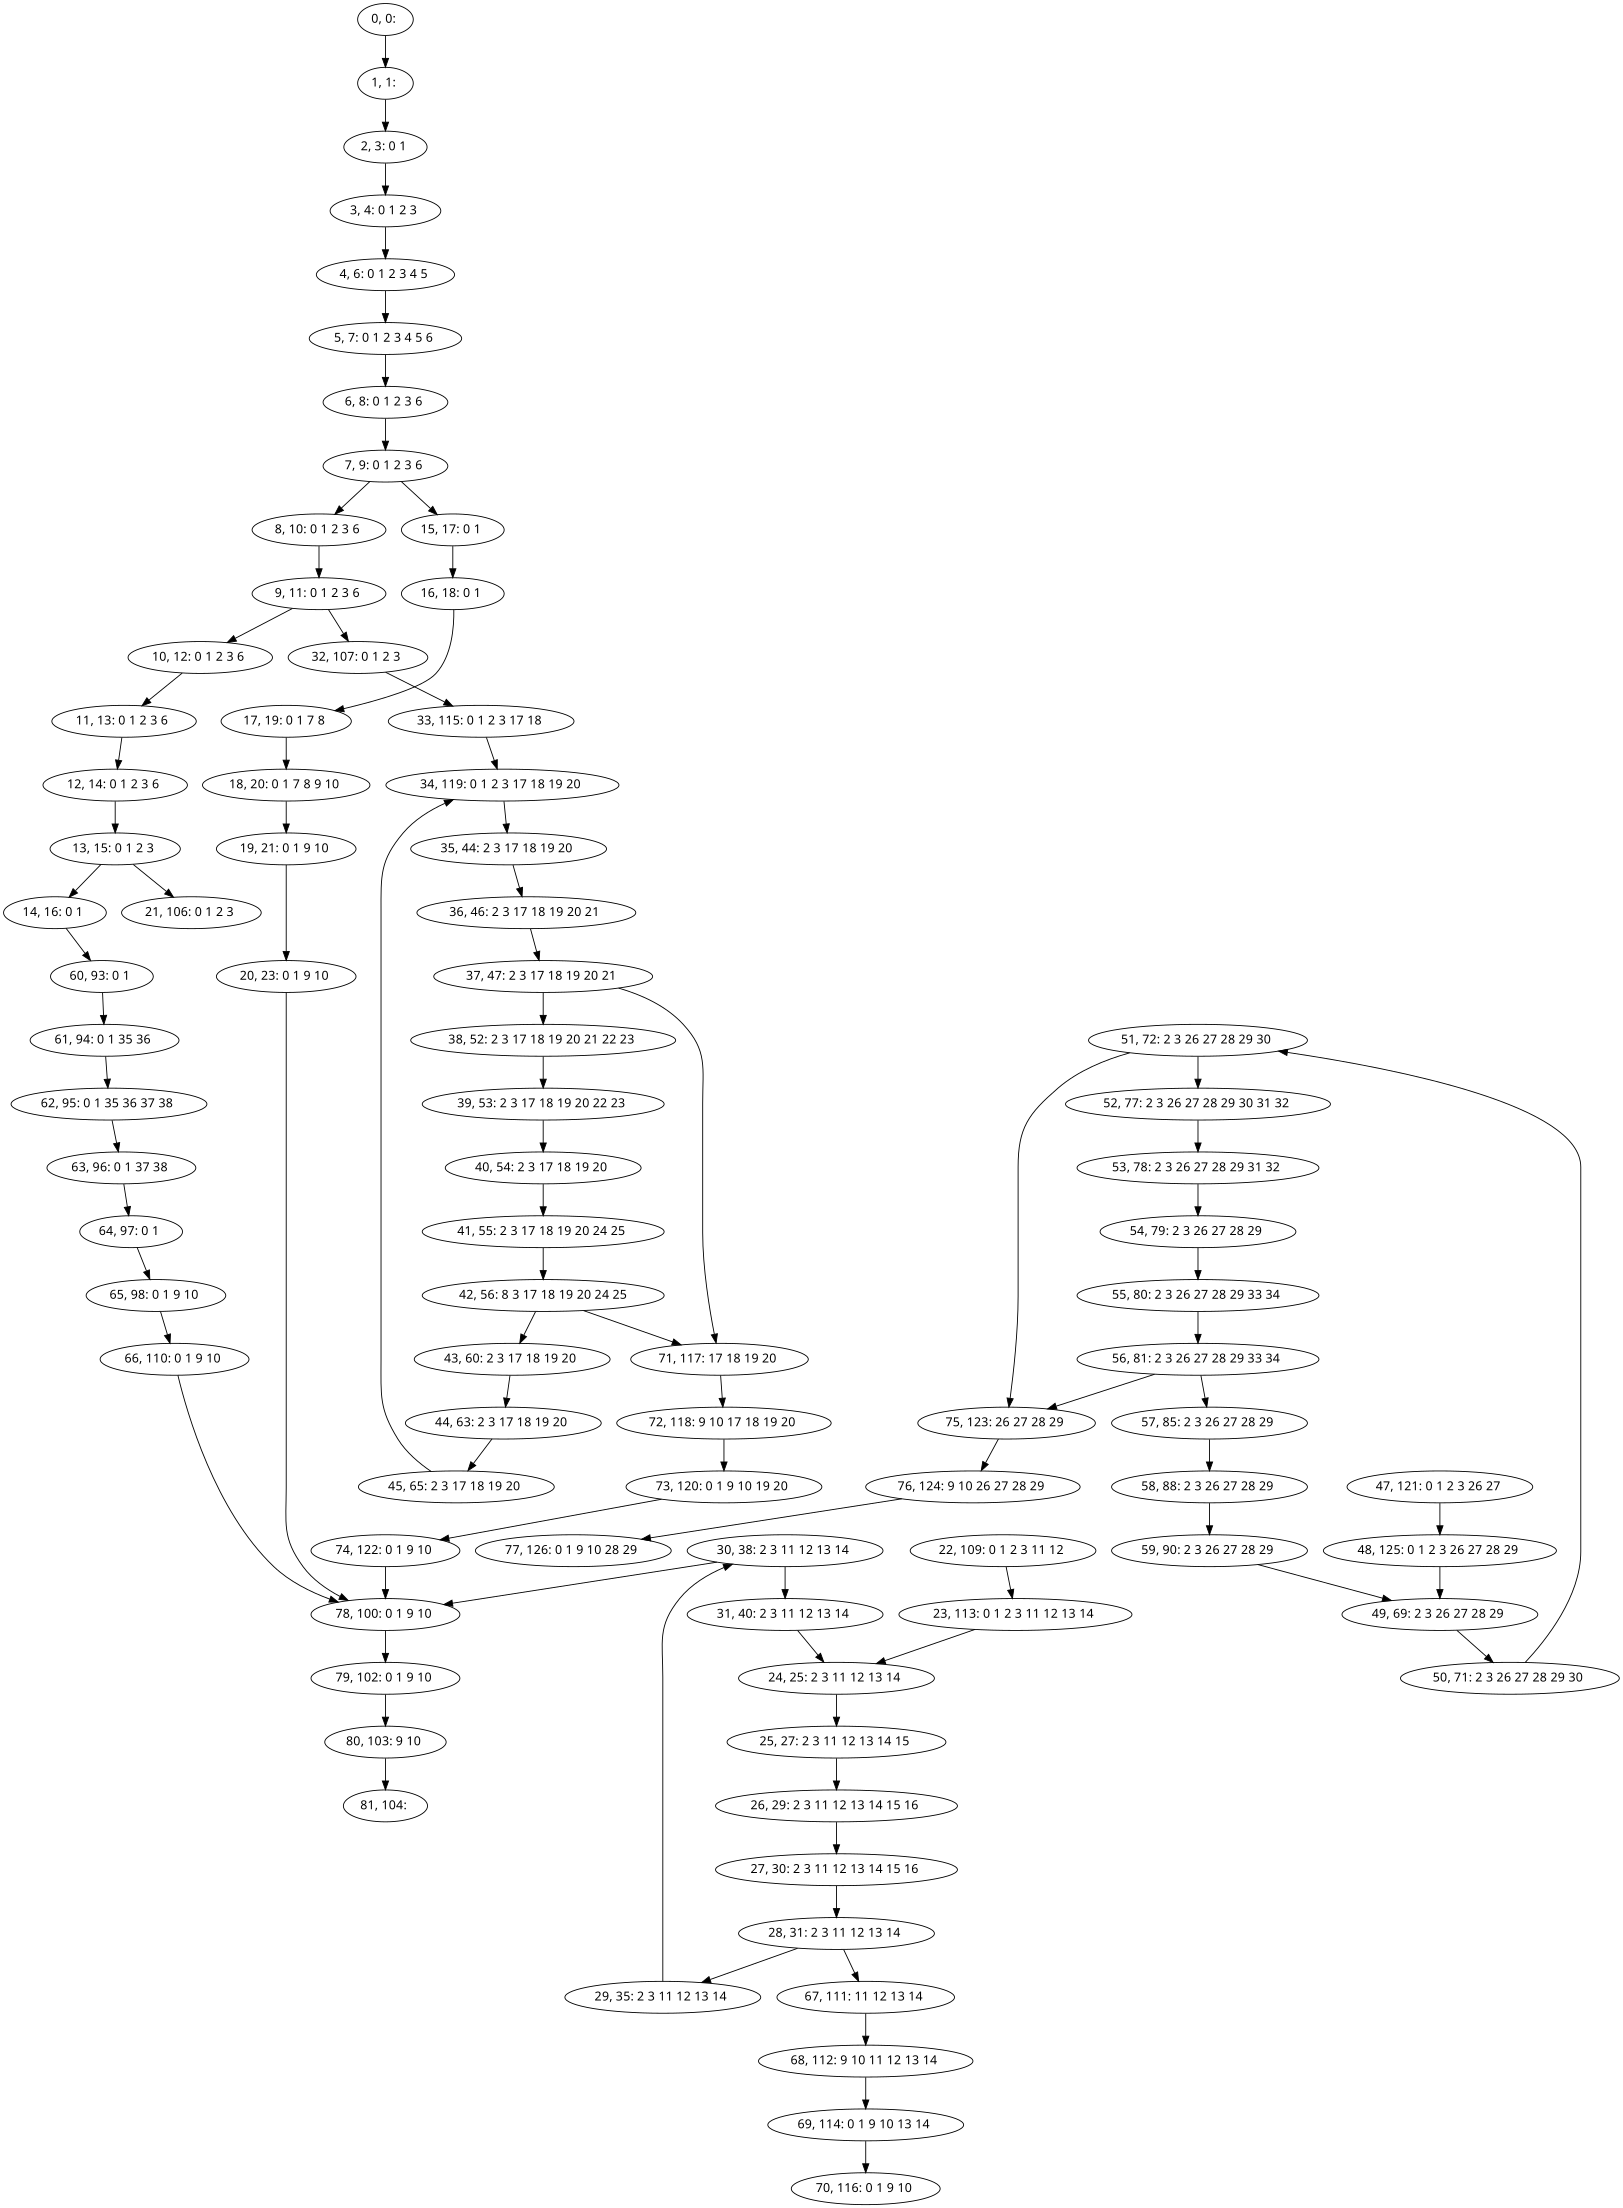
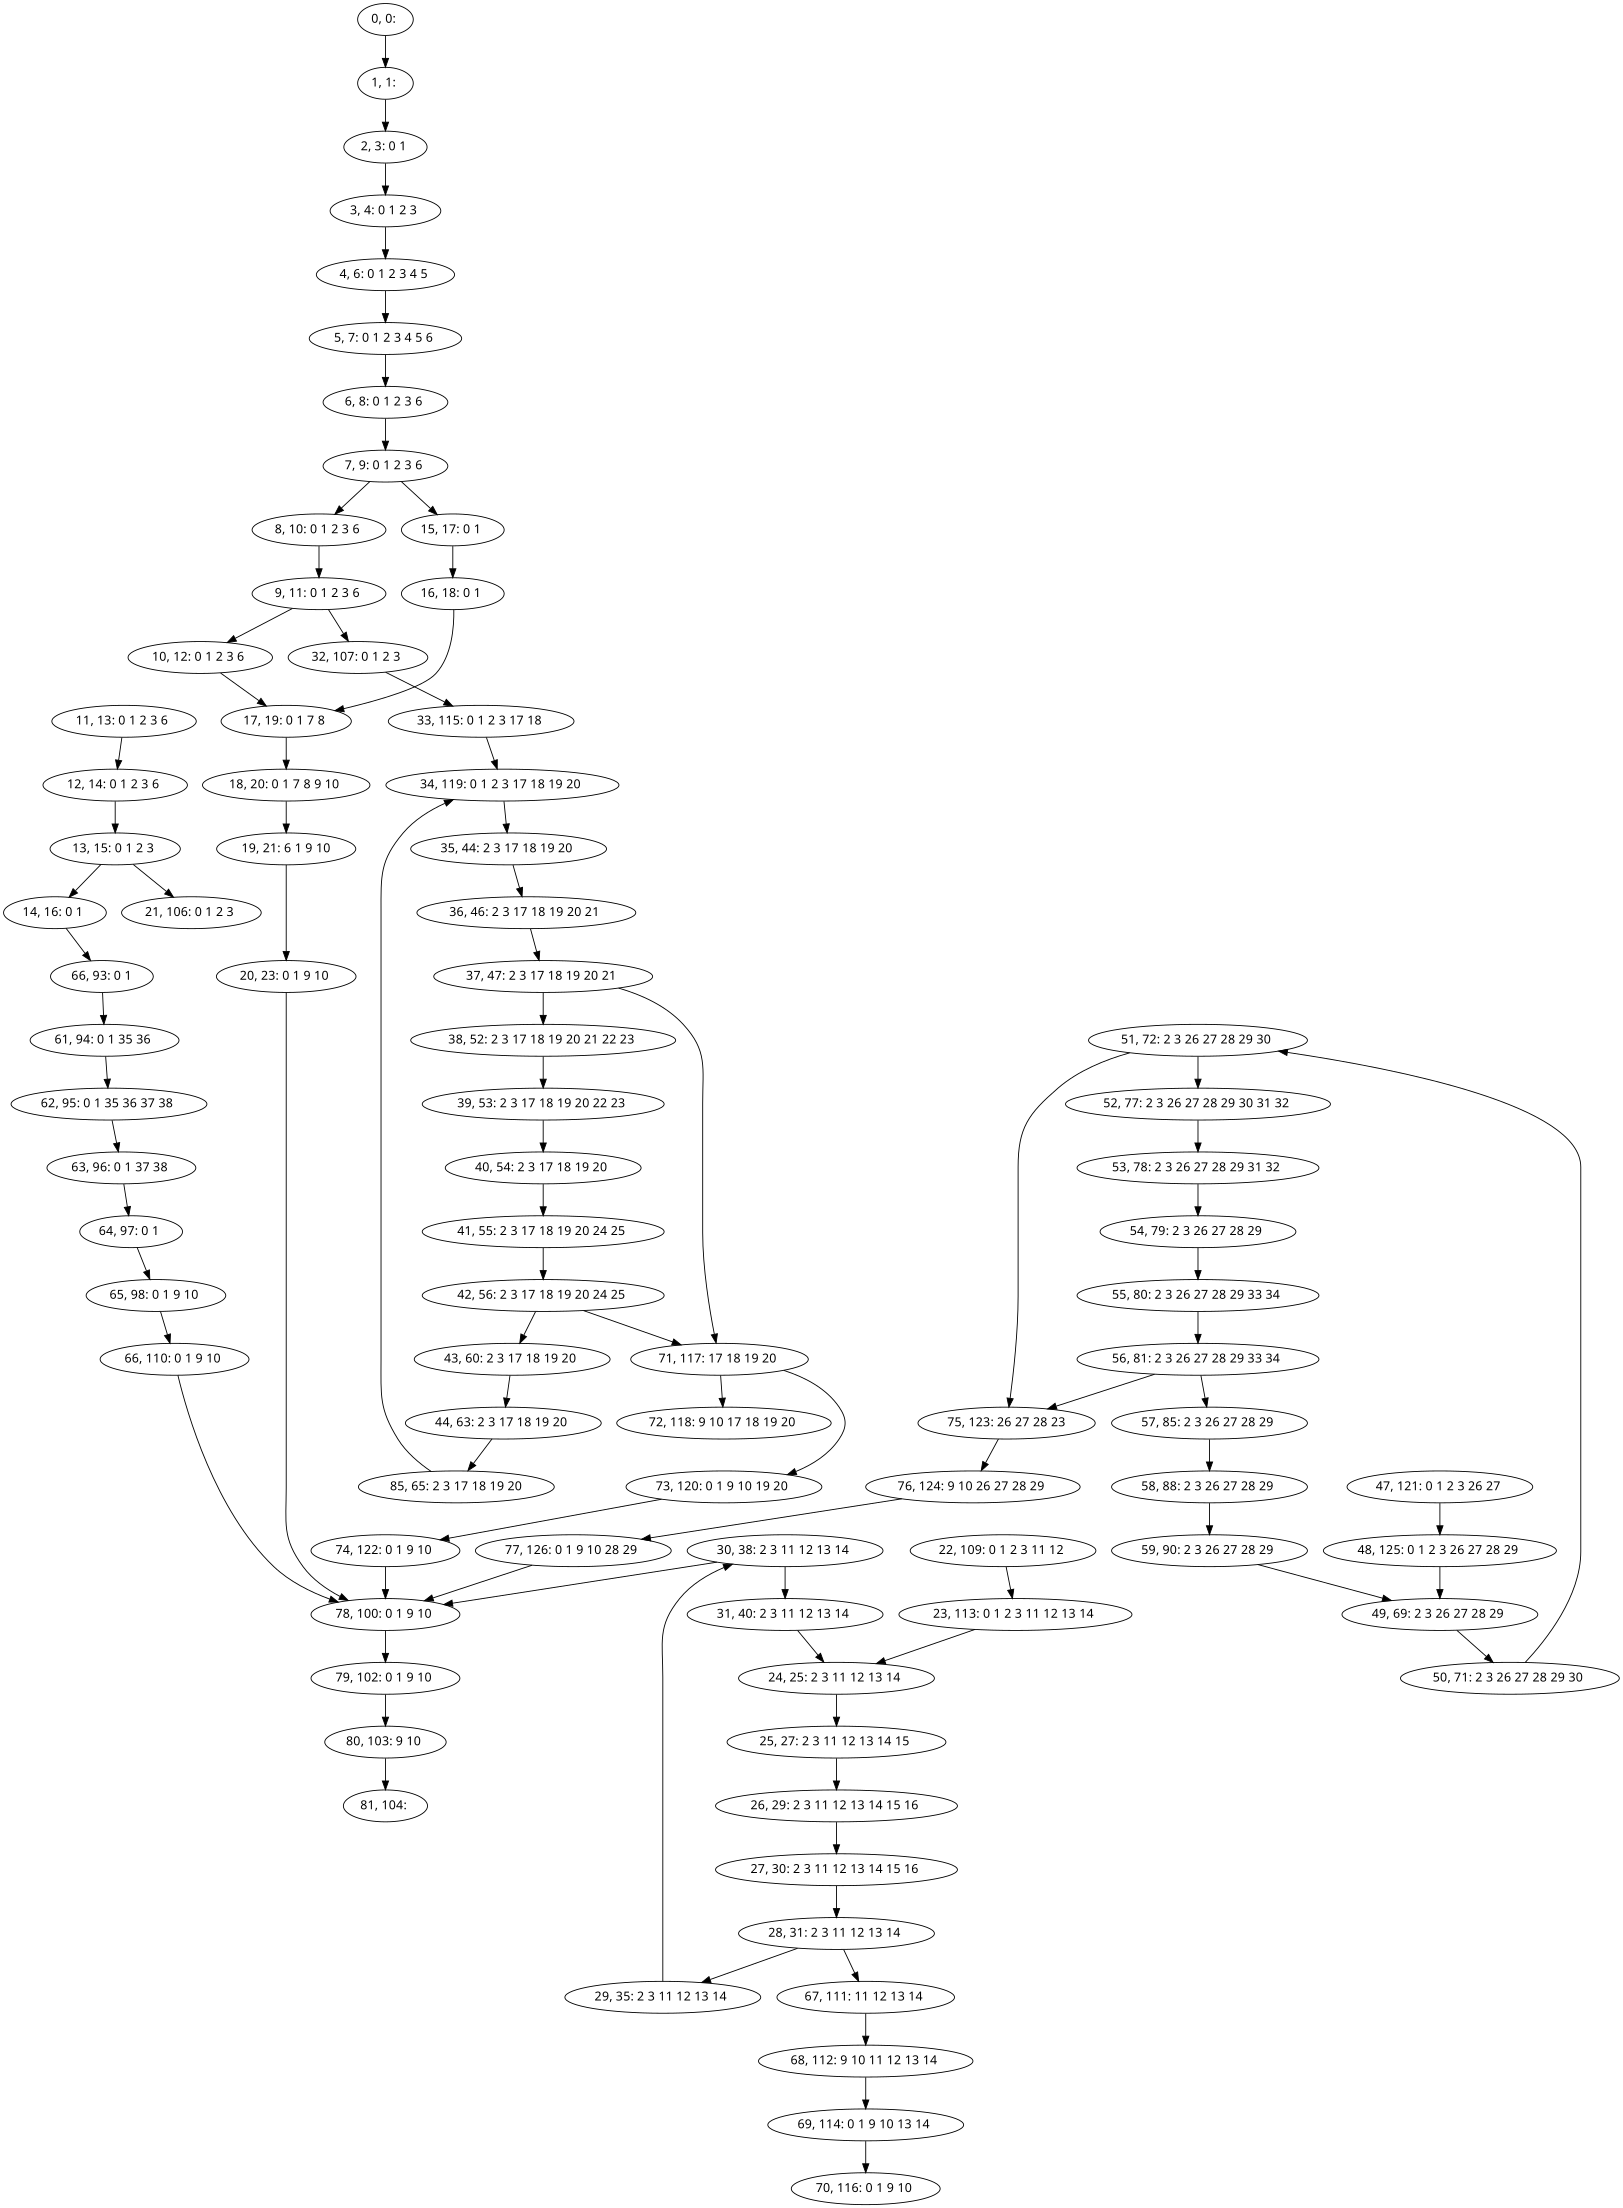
edge "10, 12: 0 1 2 3 6" -> "11, 13: 0 1 2 3 6": now "10, 12: 0 1 2 3 6" -> "17, 19: 0 1 7 8"
node "19, 21: 0 1 9 10": label "19, 21: 0 1 9 10" -> "19, 21: 6 1 9 10"
node "60, 93: 0 1": label "60, 93: 0 1" -> "66, 93: 0 1"
node "42, 56: 8 3 17 18 19 20 24 25": label "42, 56: 8 3 17 18 19 20 24 25" -> "42, 56: 2 3 17 18 19 20 24 25"
node "75, 123: 26 27 28 29": label "75, 123: 26 27 28 29" -> "75, 123: 26 27 28 23"
edge "72, 118: 9 10 17 18 19 20" -> "73, 120: 0 1 9 10 19 20": now "71, 117: 17 18 19 20" -> "73, 120: 0 1 9 10 19 20"
node "45, 65: 2 3 17 18 19 20": label "45, 65: 2 3 17 18 19 20" -> "85, 65: 2 3 17 18 19 20"
edge "77, 126: 0 1 9 10 28 29" -> "78, 100: 0 1 9 10": added
